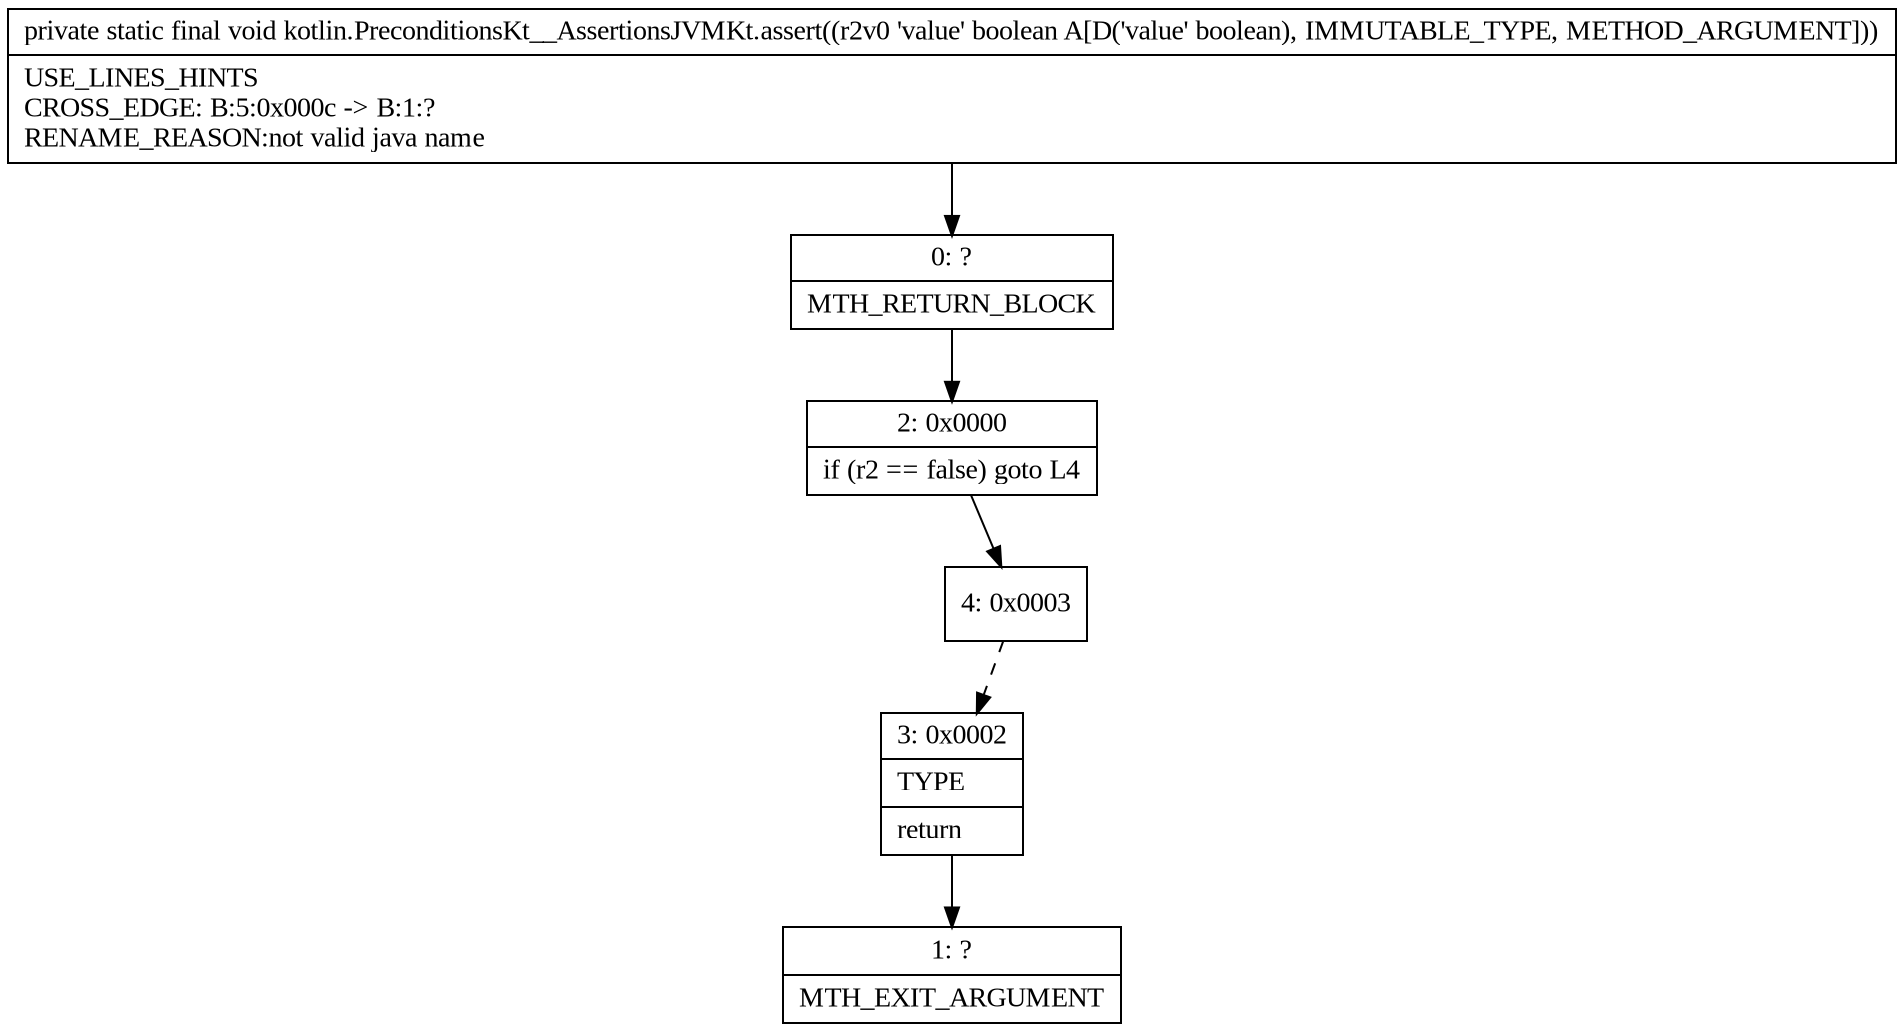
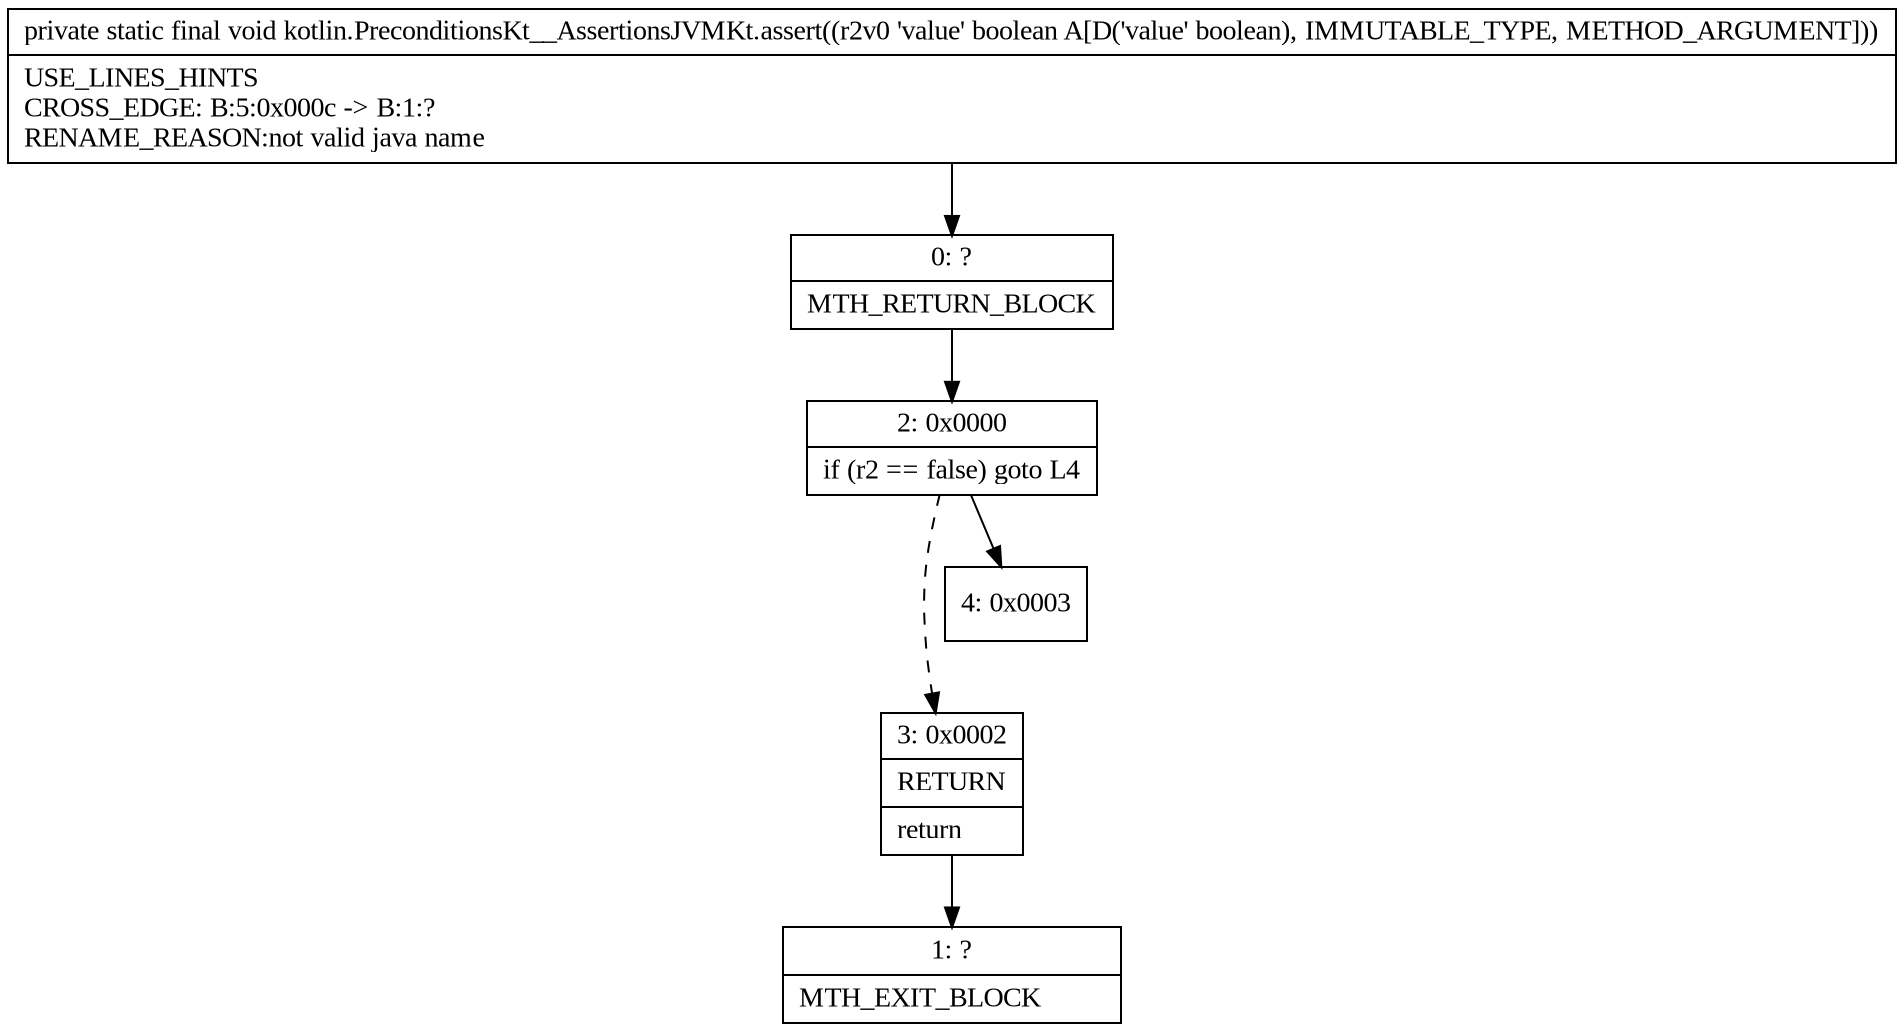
edge "4: 0x0003" -> "3: 0x0002": now "2: 0x0000" -> "3: 0x0002"
node "3: 0x0002": text "TYPE" -> "RETURN"
node "1: ?": text "MTH_EXIT_ARGUMENT" -> "MTH_EXIT_BLOCK"
